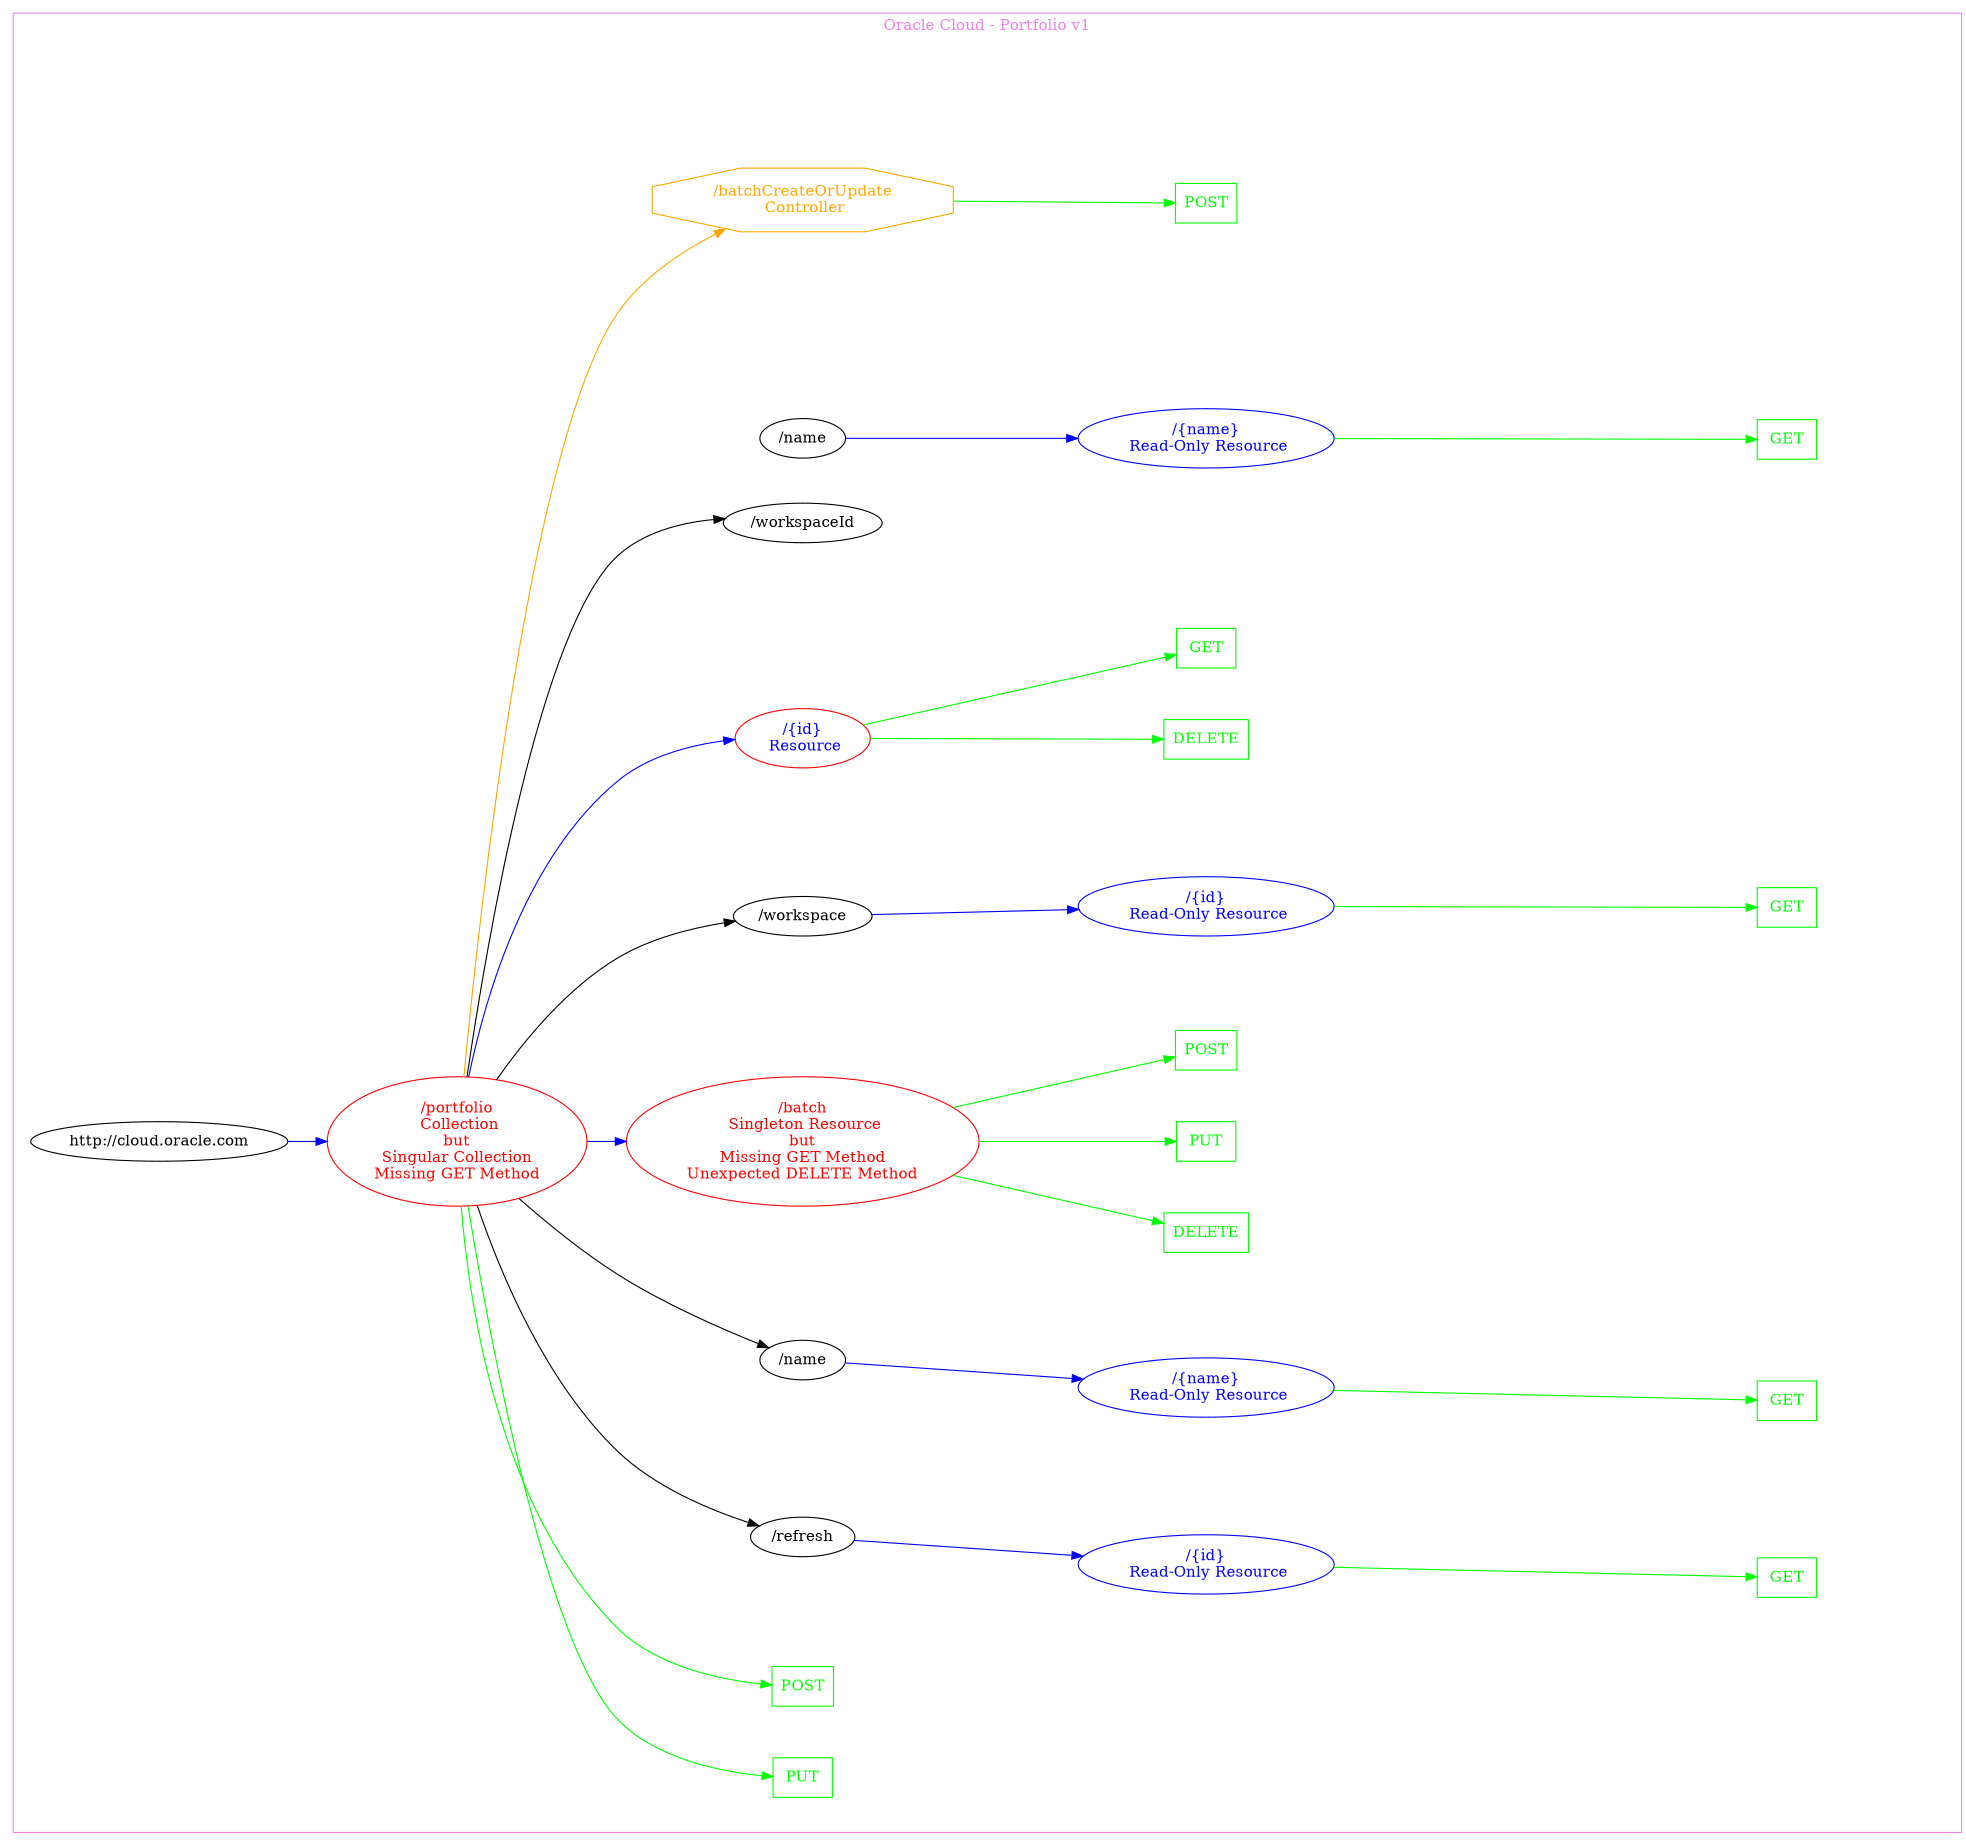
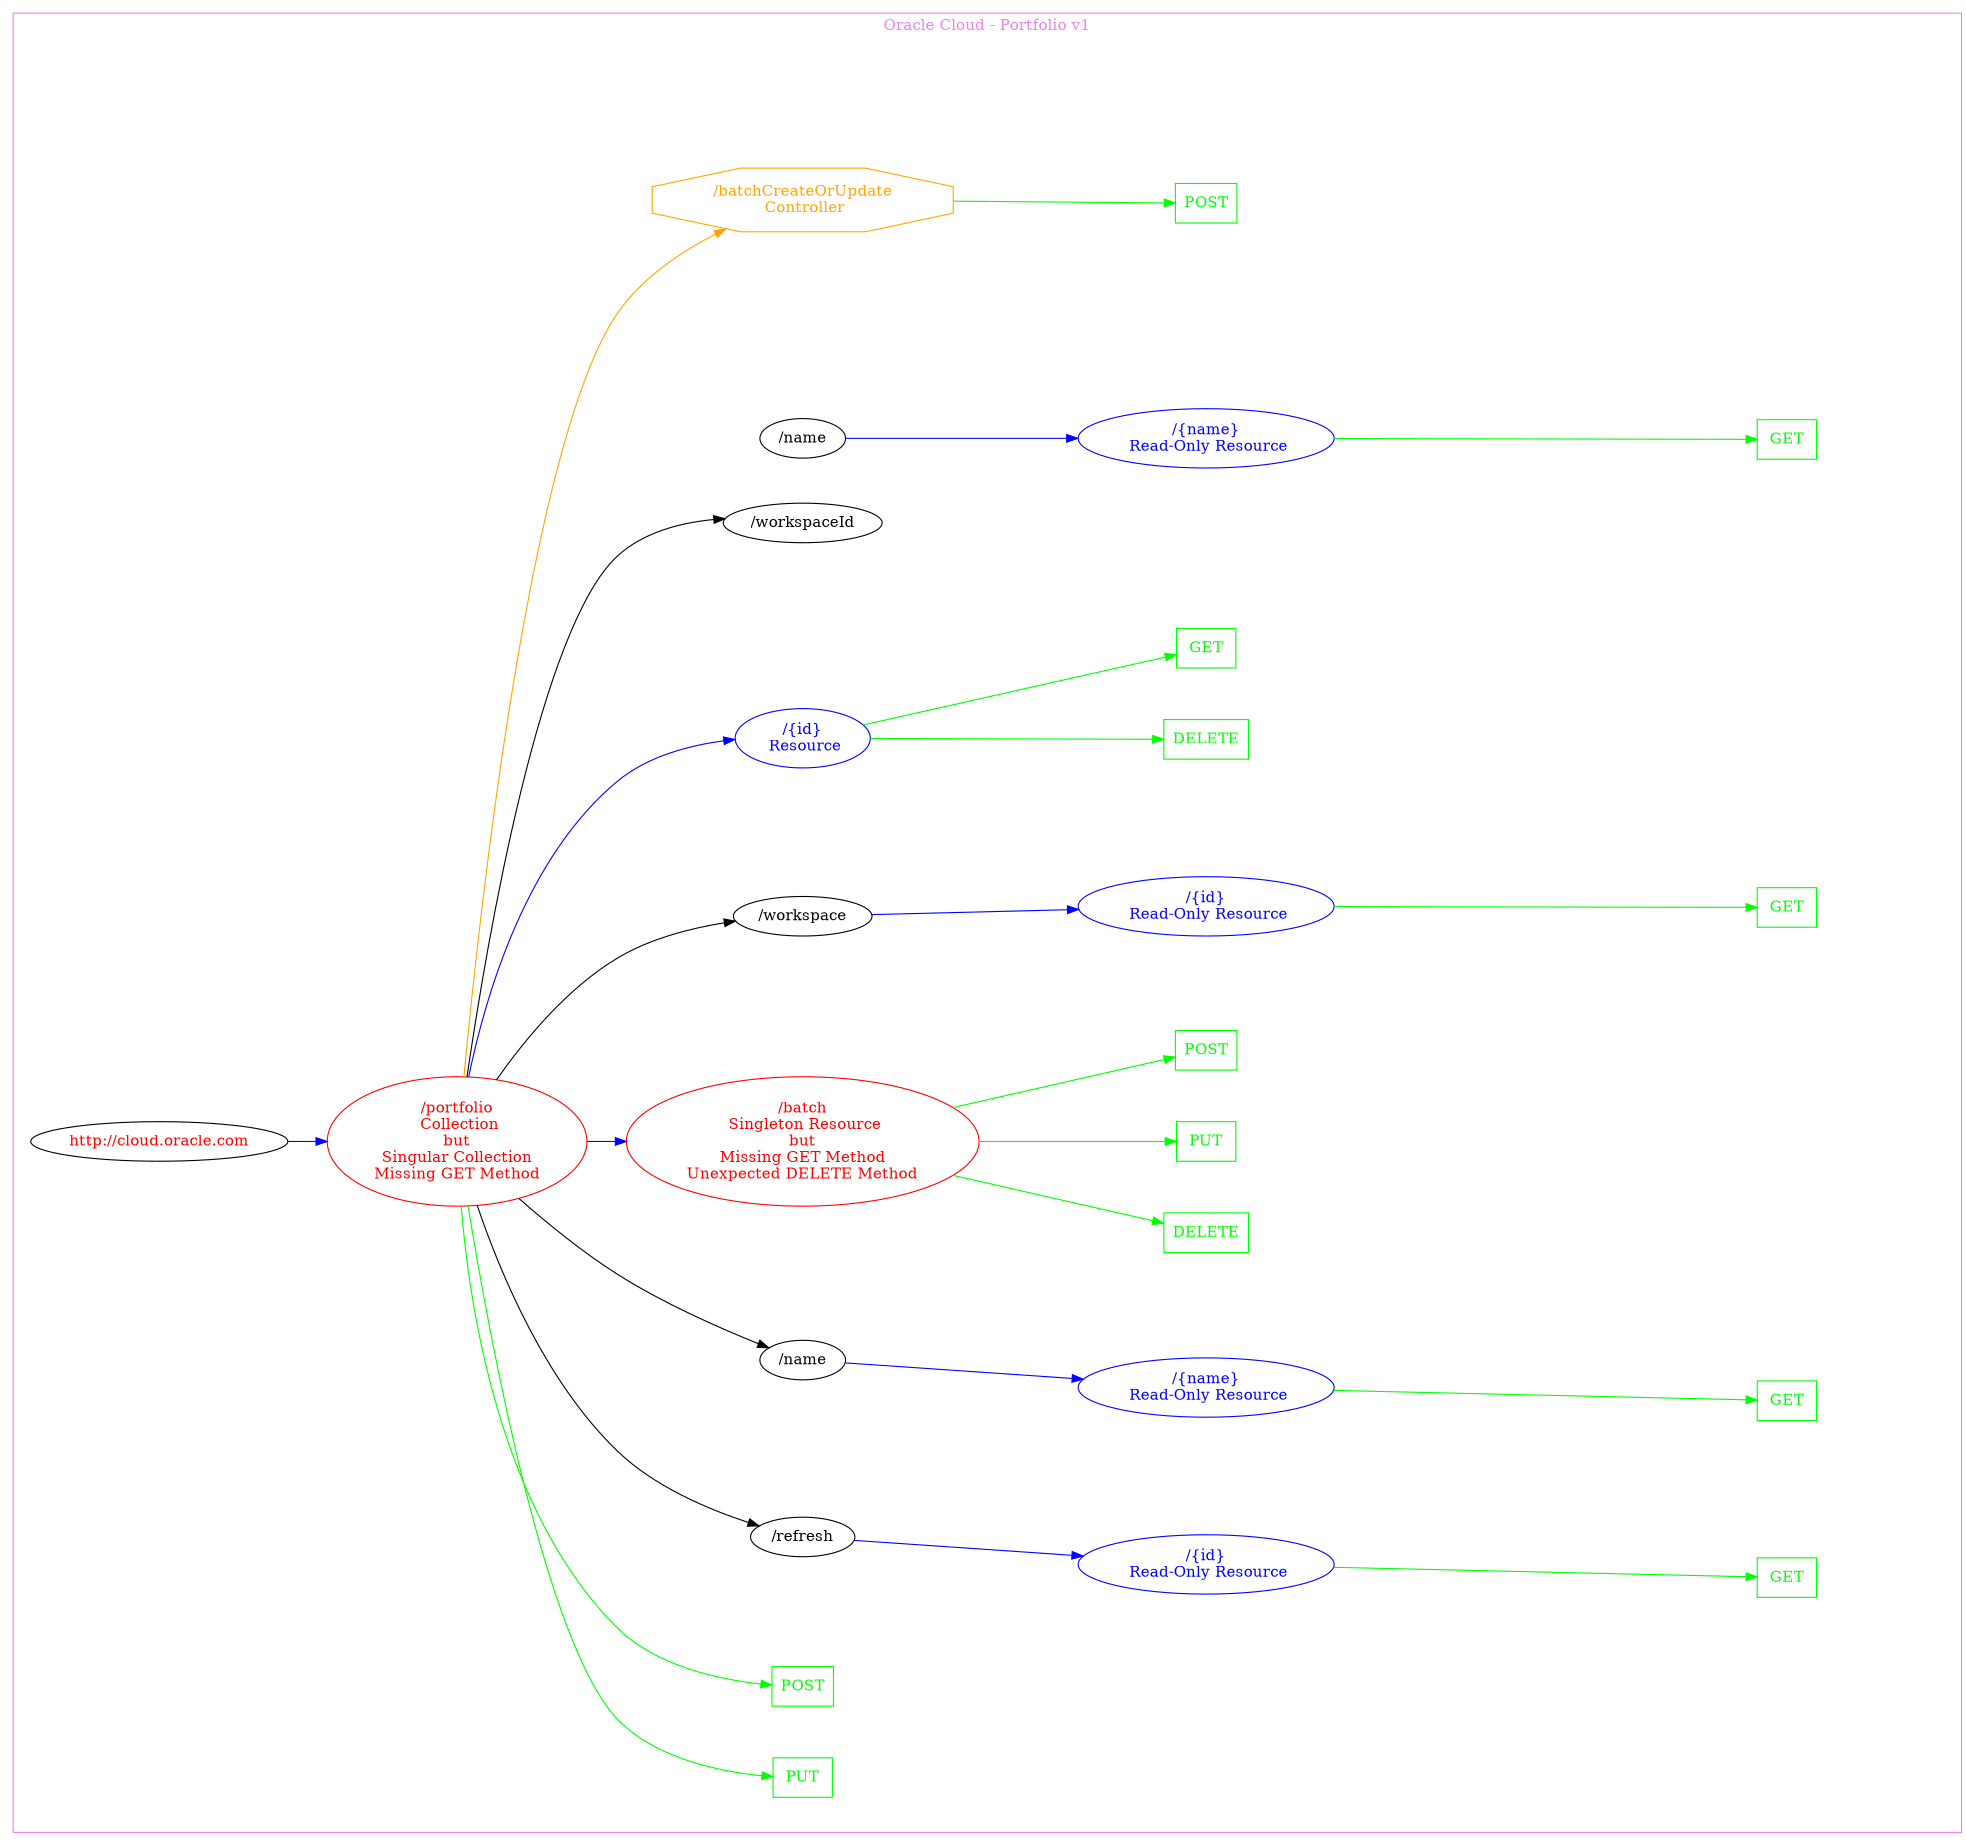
node "/{id} Resource": color red -> blue
node "http://cloud.oracle.com": fontcolor black -> red
